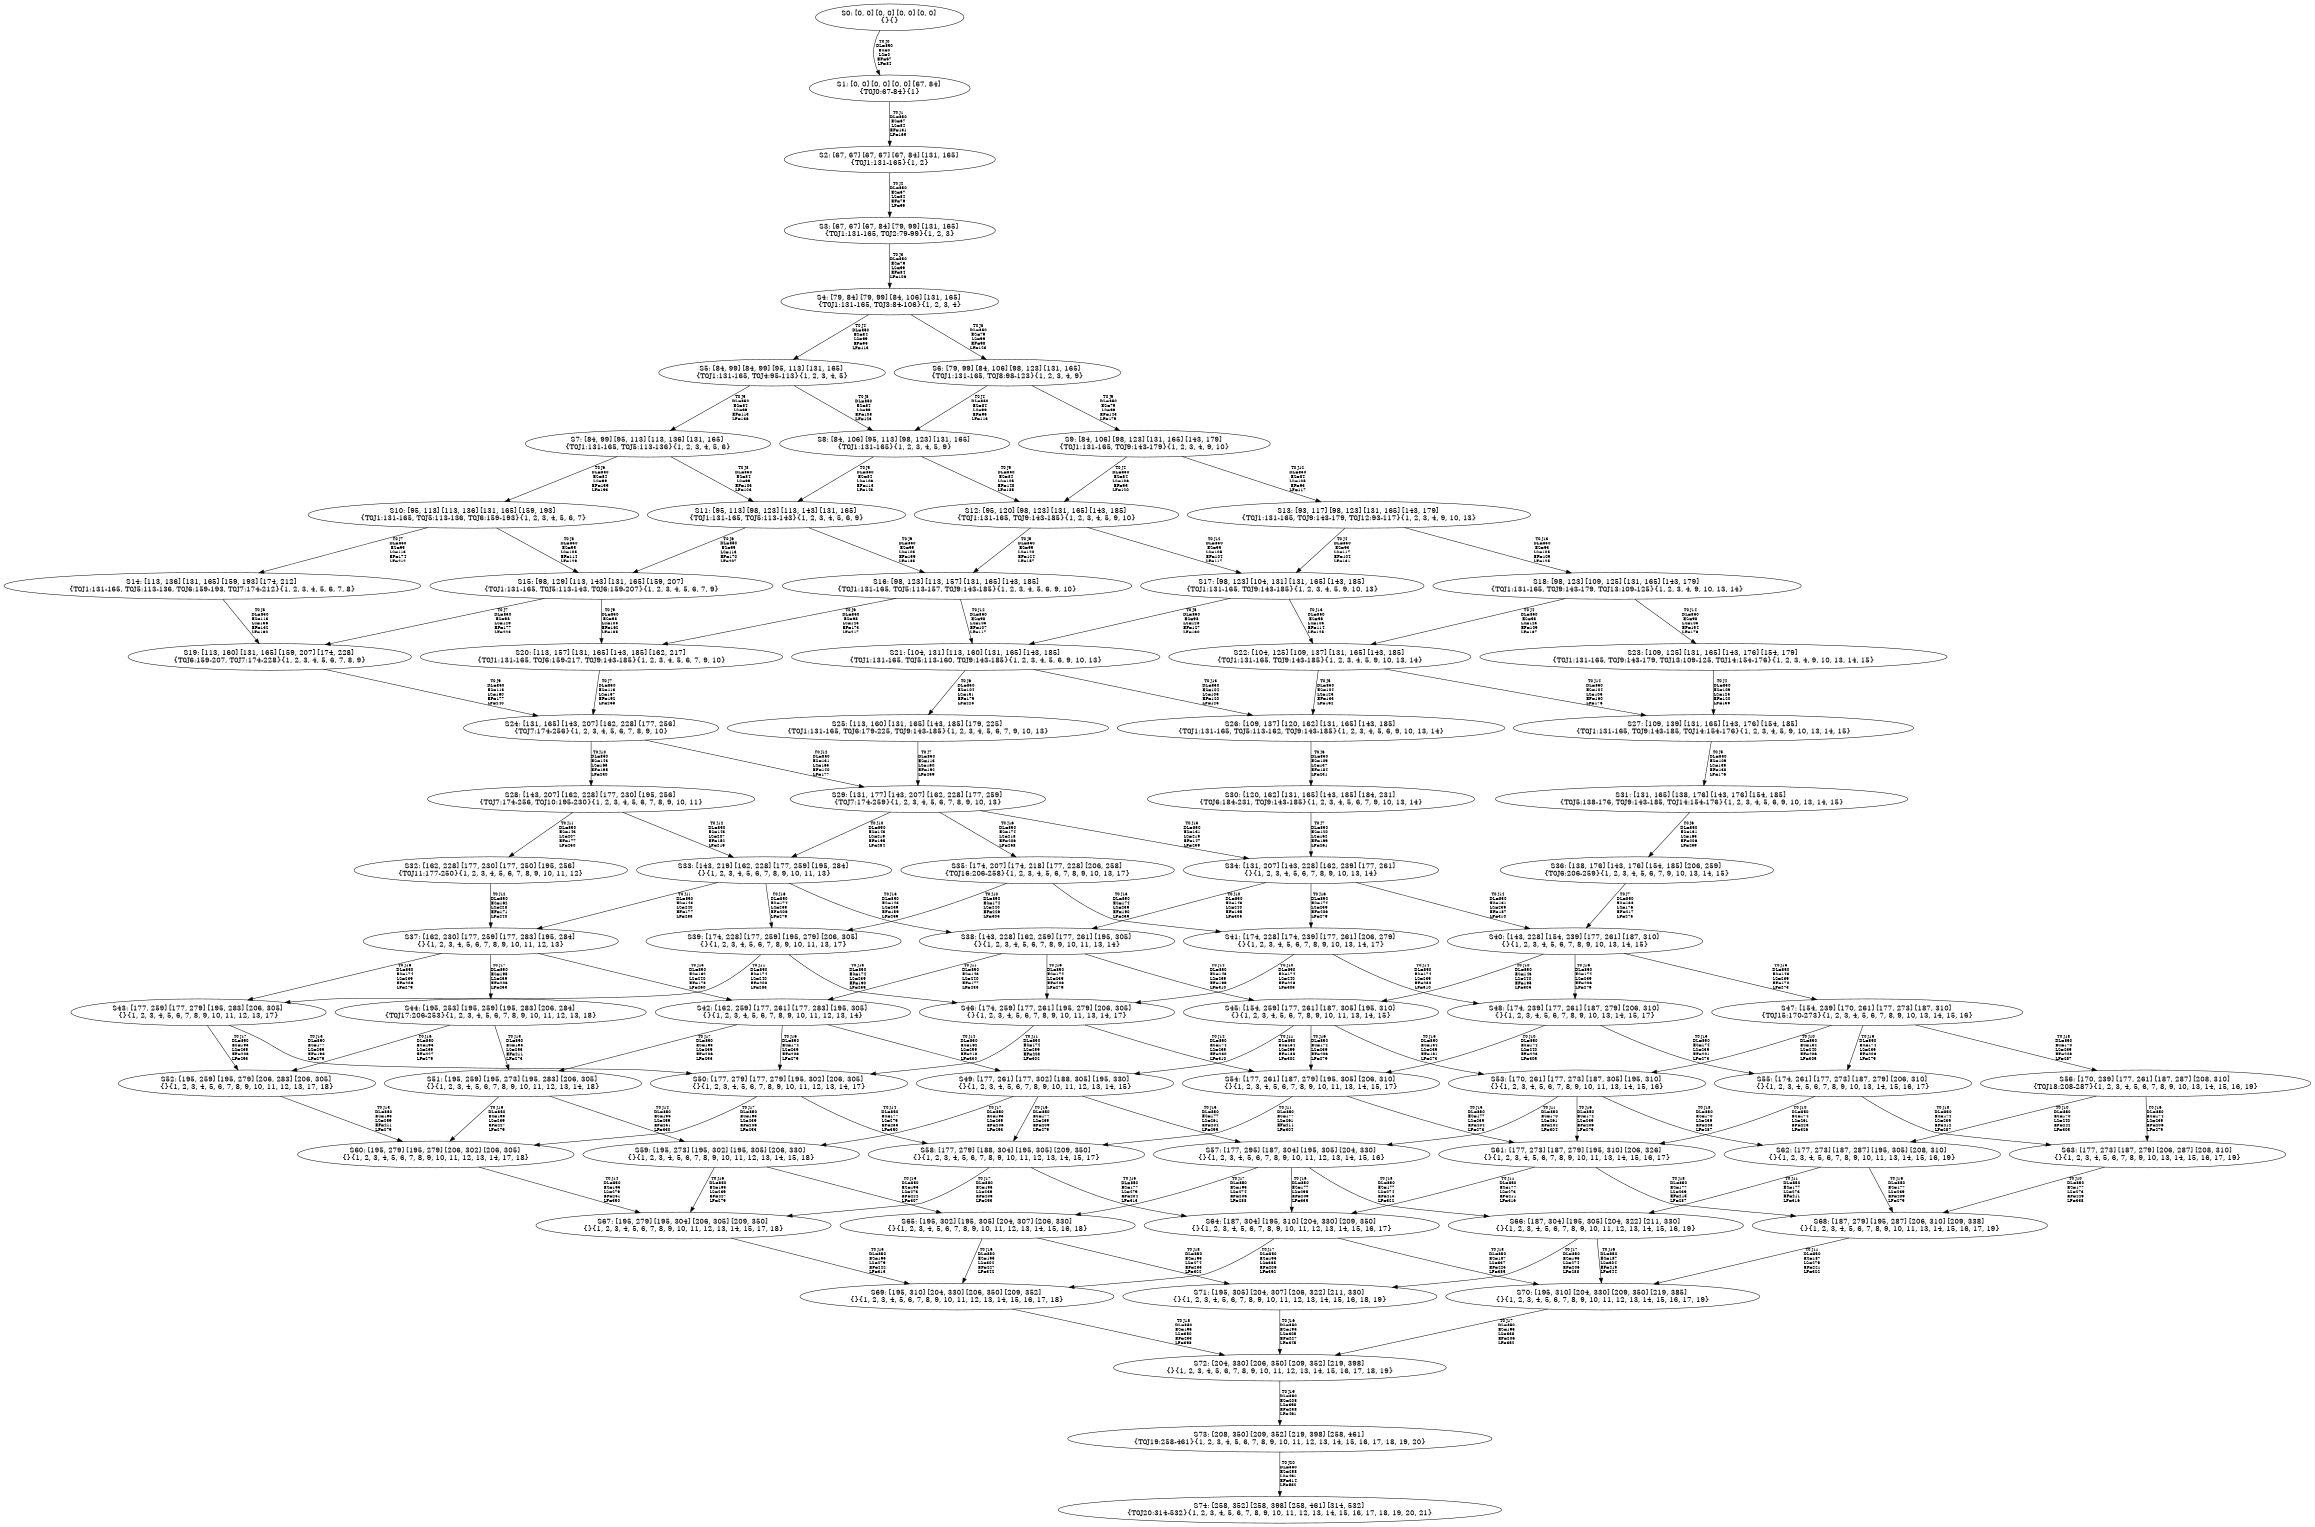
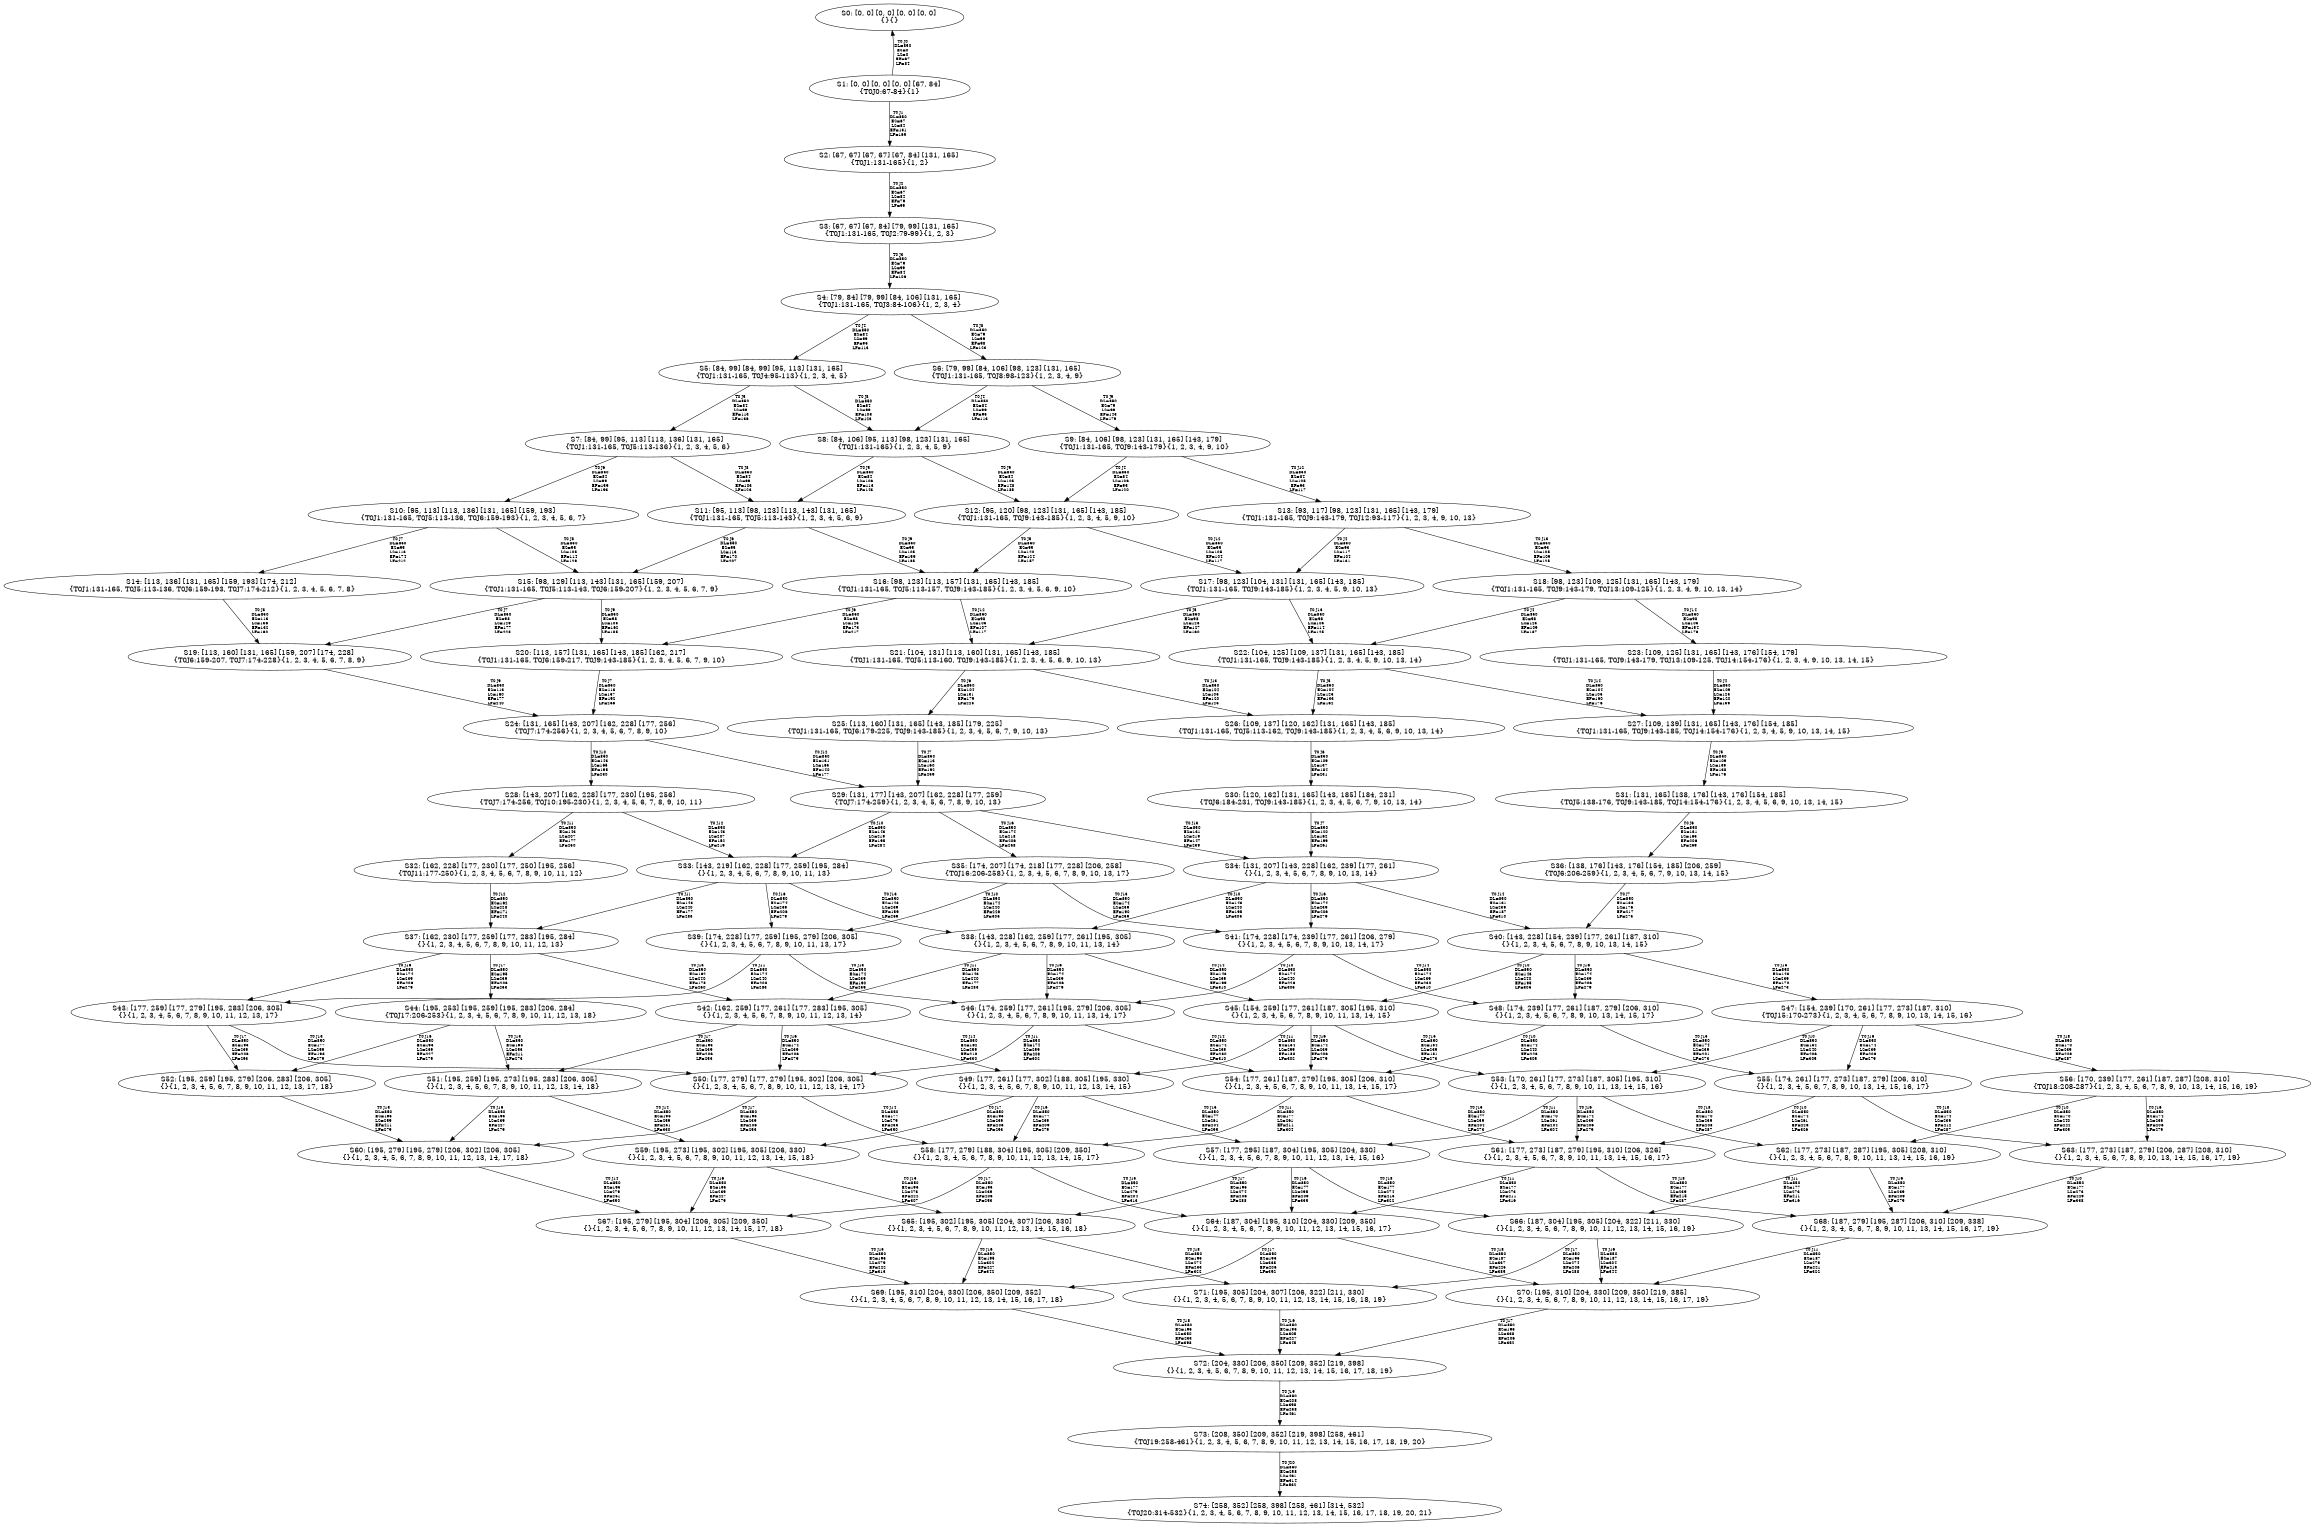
edge "S0: [0, 0] [0, 0] [0, 0] [0, 0] {}{}" -> "S1: [0, 0] [0, 0] [0, 0] [67, 84] {T0J0:67-84}{1}": reversed
